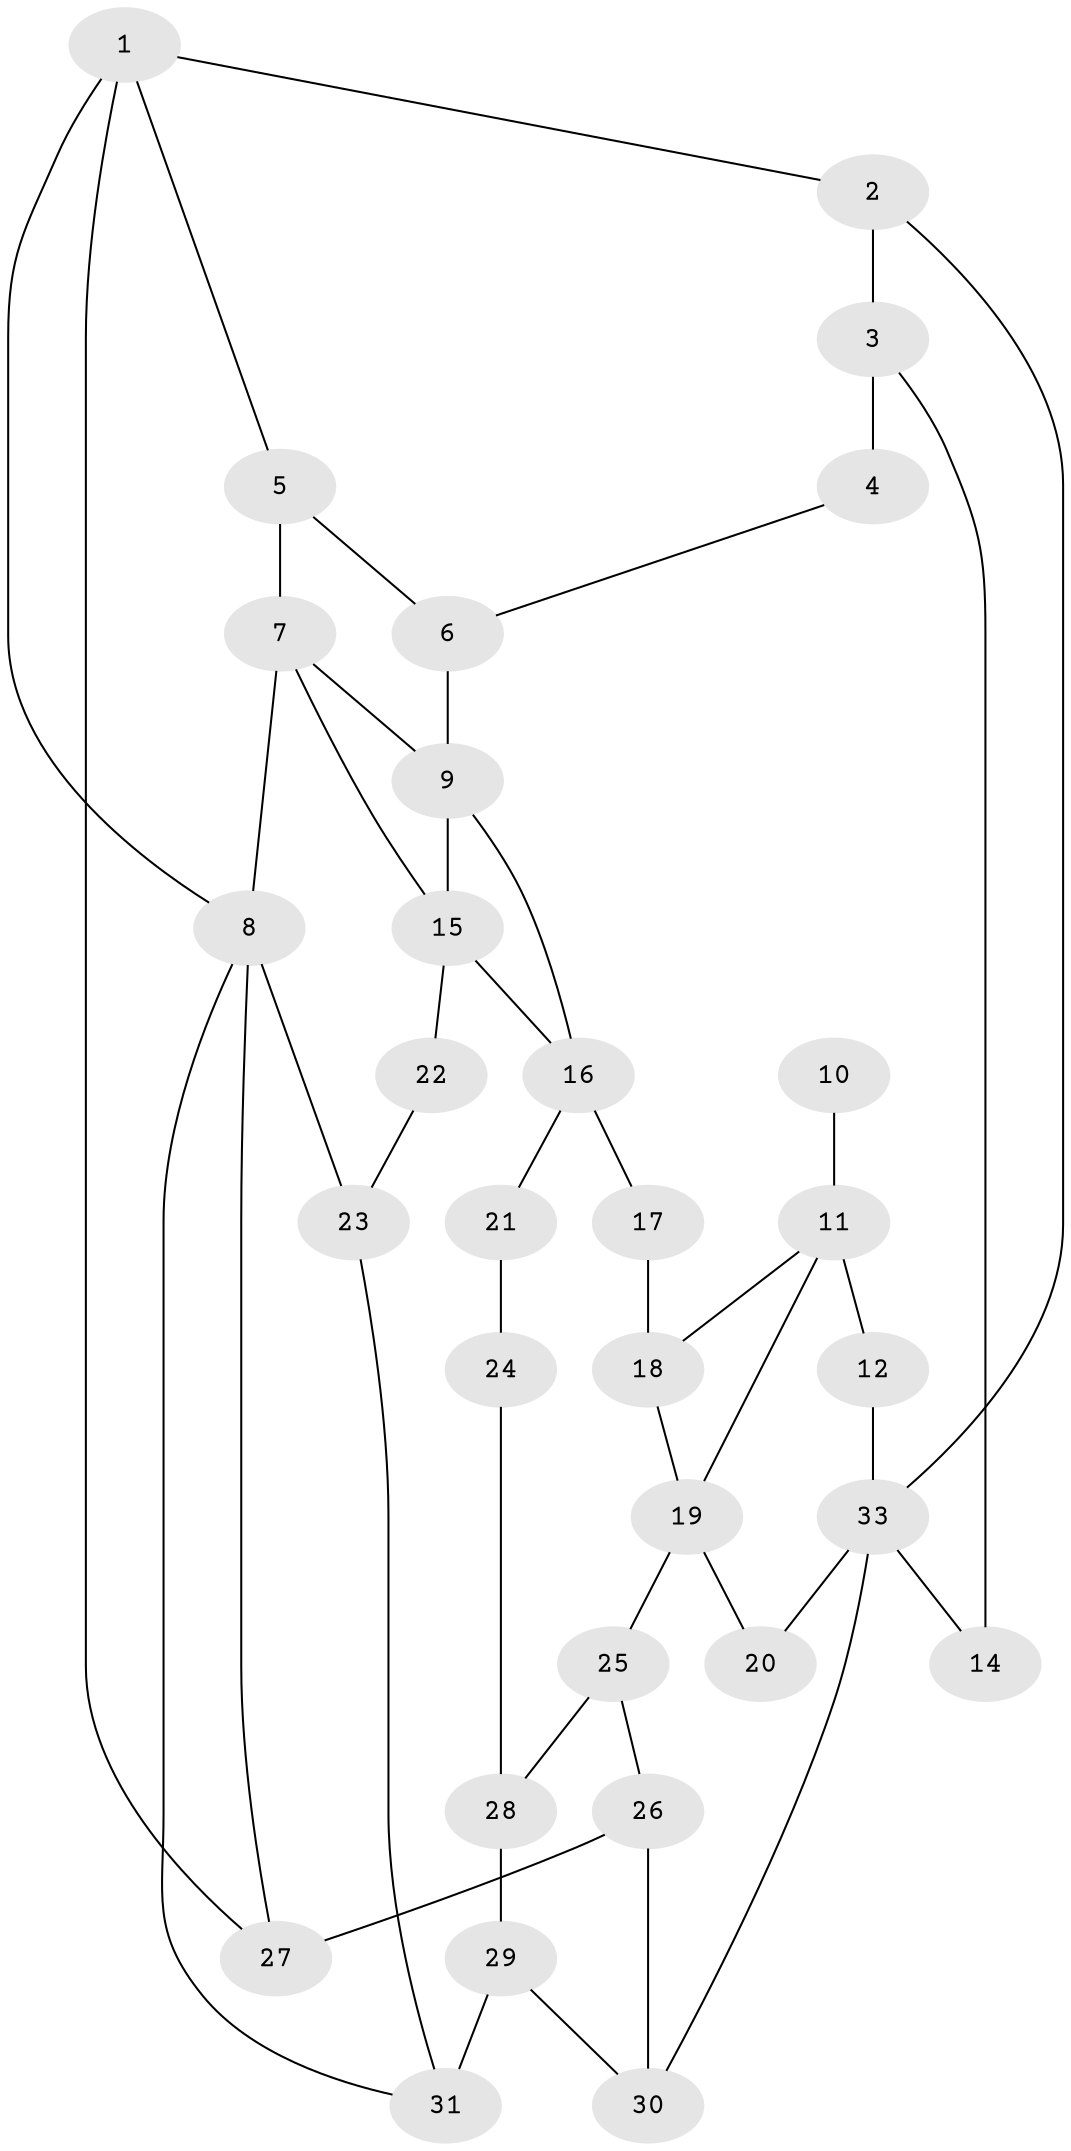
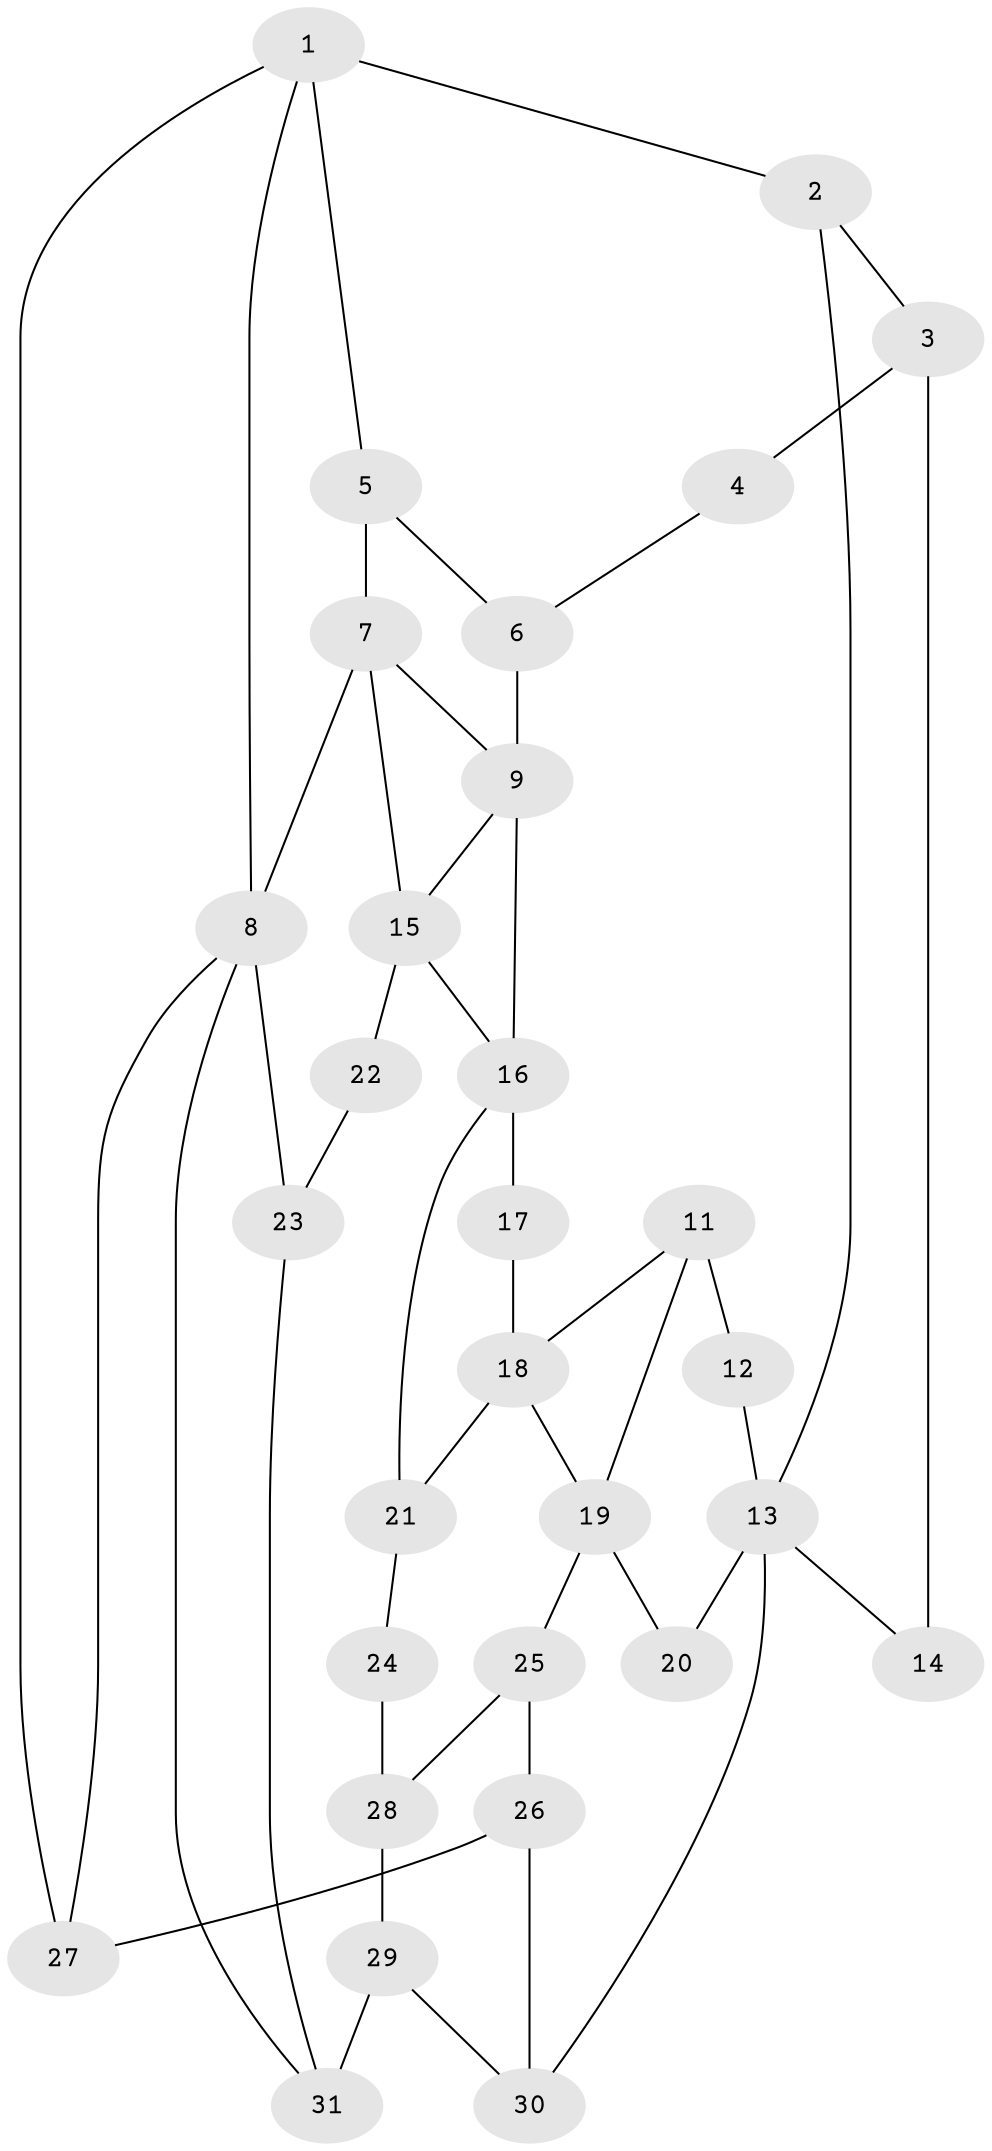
node "10": removed
edge "18" -- "21": added
node "33": label "33" -> "13"
